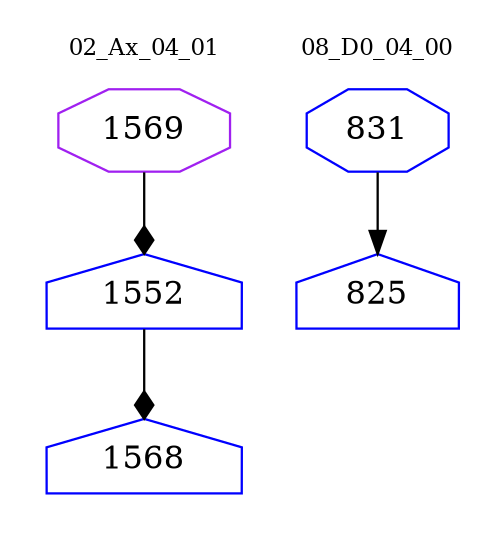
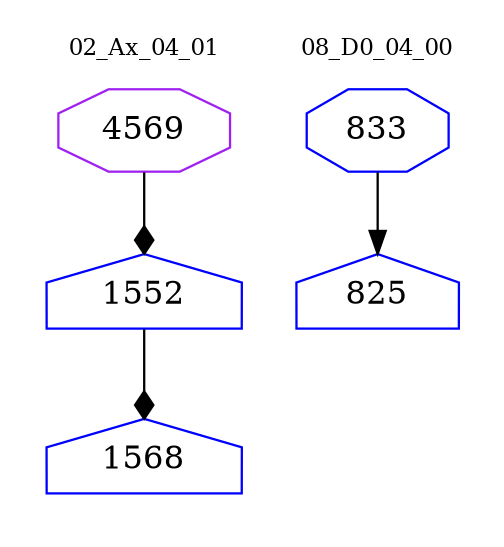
node "1569": label "1569" -> "4569"
node "831": label "831" -> "833"
